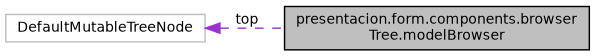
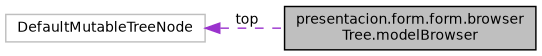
node "presentacion.form.components.browser Tree.modelBrowser": label "presentacion.form.components.browser Tree.modelBrowser" -> "presentacion.form.form.browser Tree.modelBrowser"
